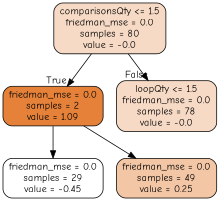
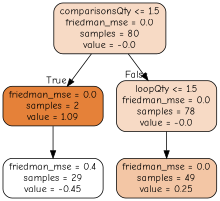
edge "friedman_mse = 0.0 samples = 2 value = 1.09" -> "friedman_mse = 0.0 samples = 49 value = 0.25": now "loopQty <= 1.5 friedman_mse = 0.0 samples = 78 value = -0.0" -> "friedman_mse = 0.0 samples = 49 value = 0.25"
node "friedman_mse = 0.0 samples = 29 value = -0.45": label "friedman_mse = 0.0 samples = 29 value = -0.45" -> "friedman_mse = 0.4 samples = 29 value = -0.45"
